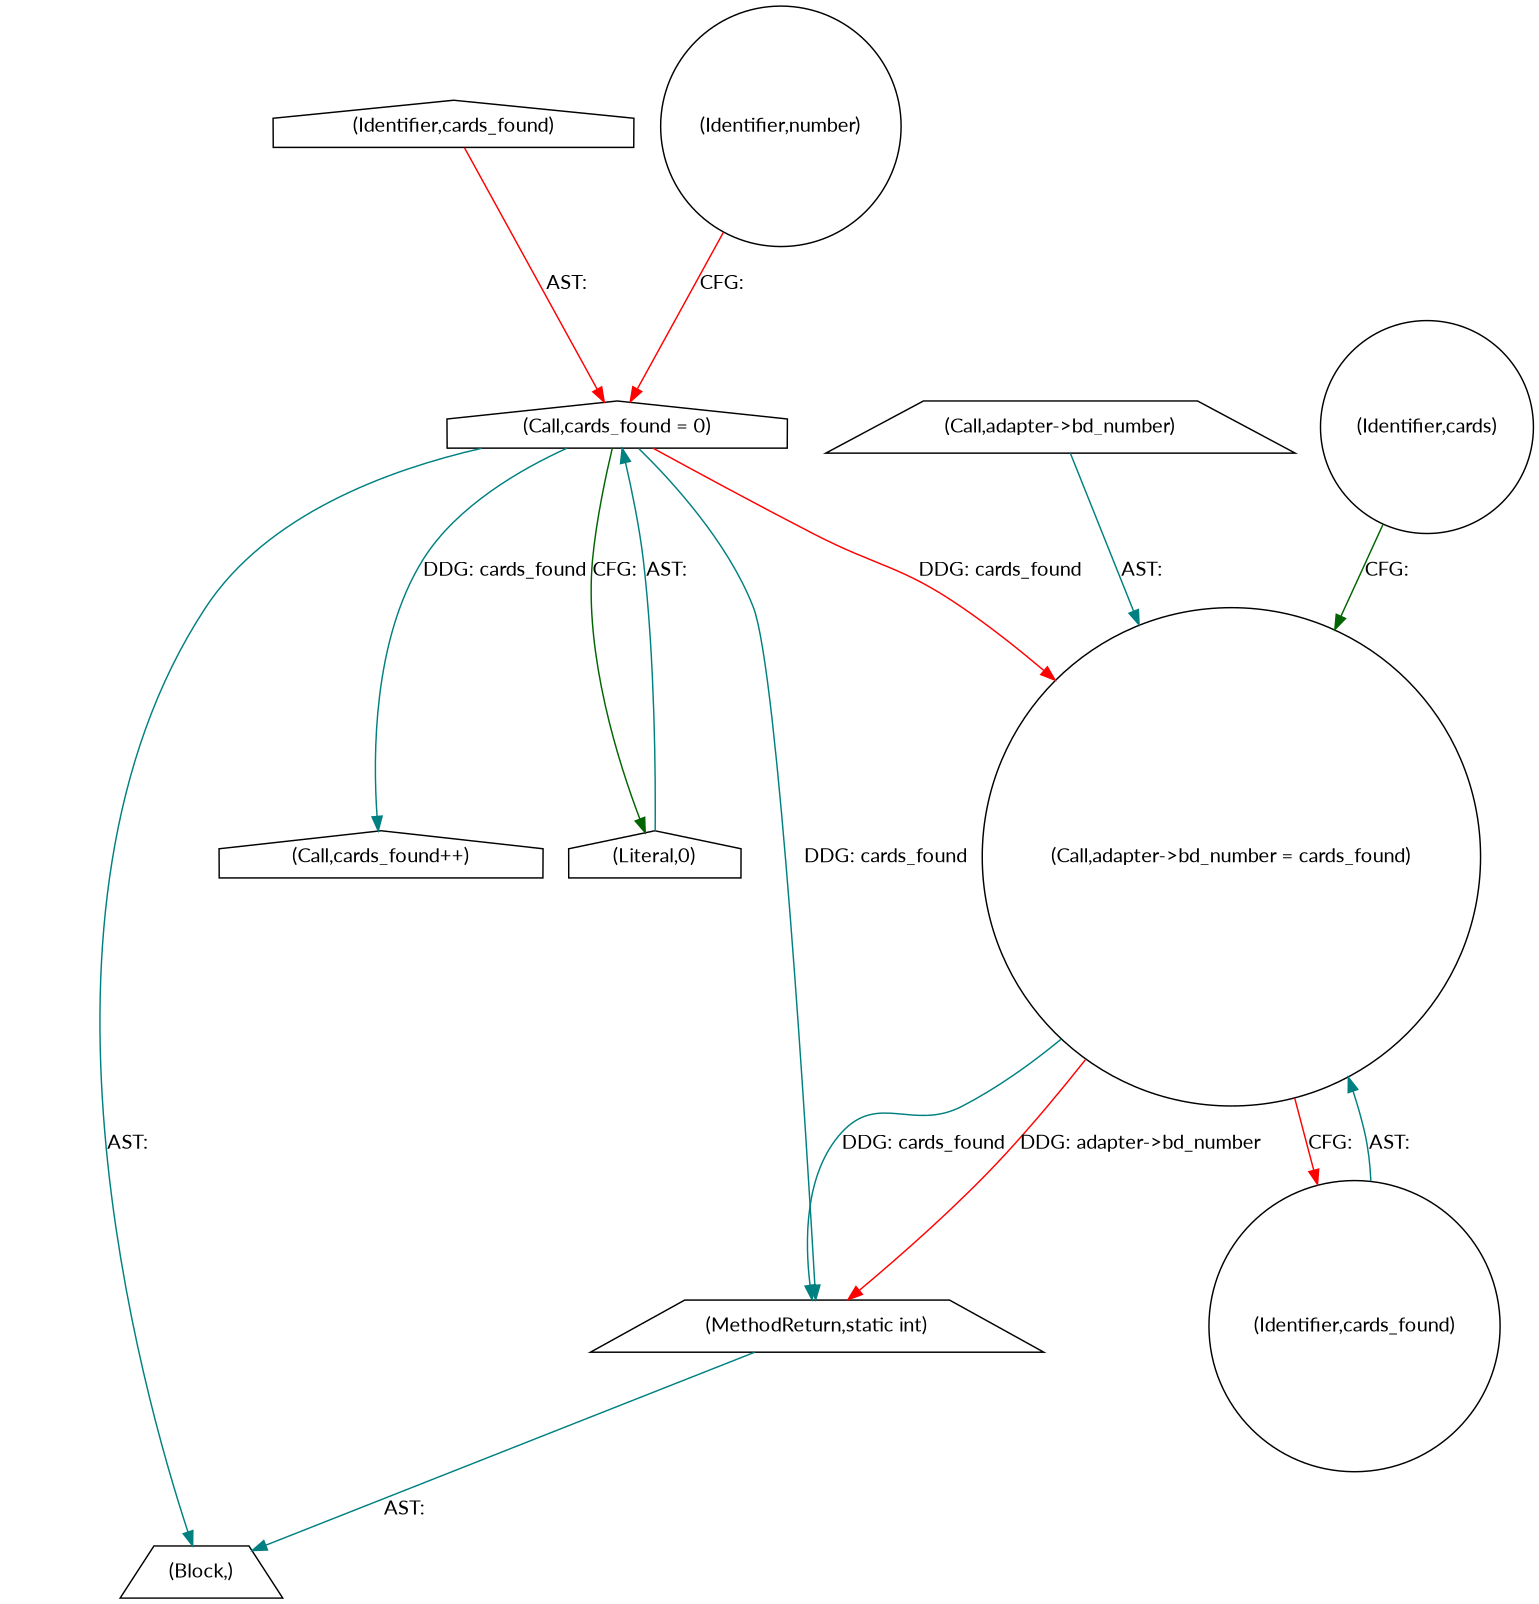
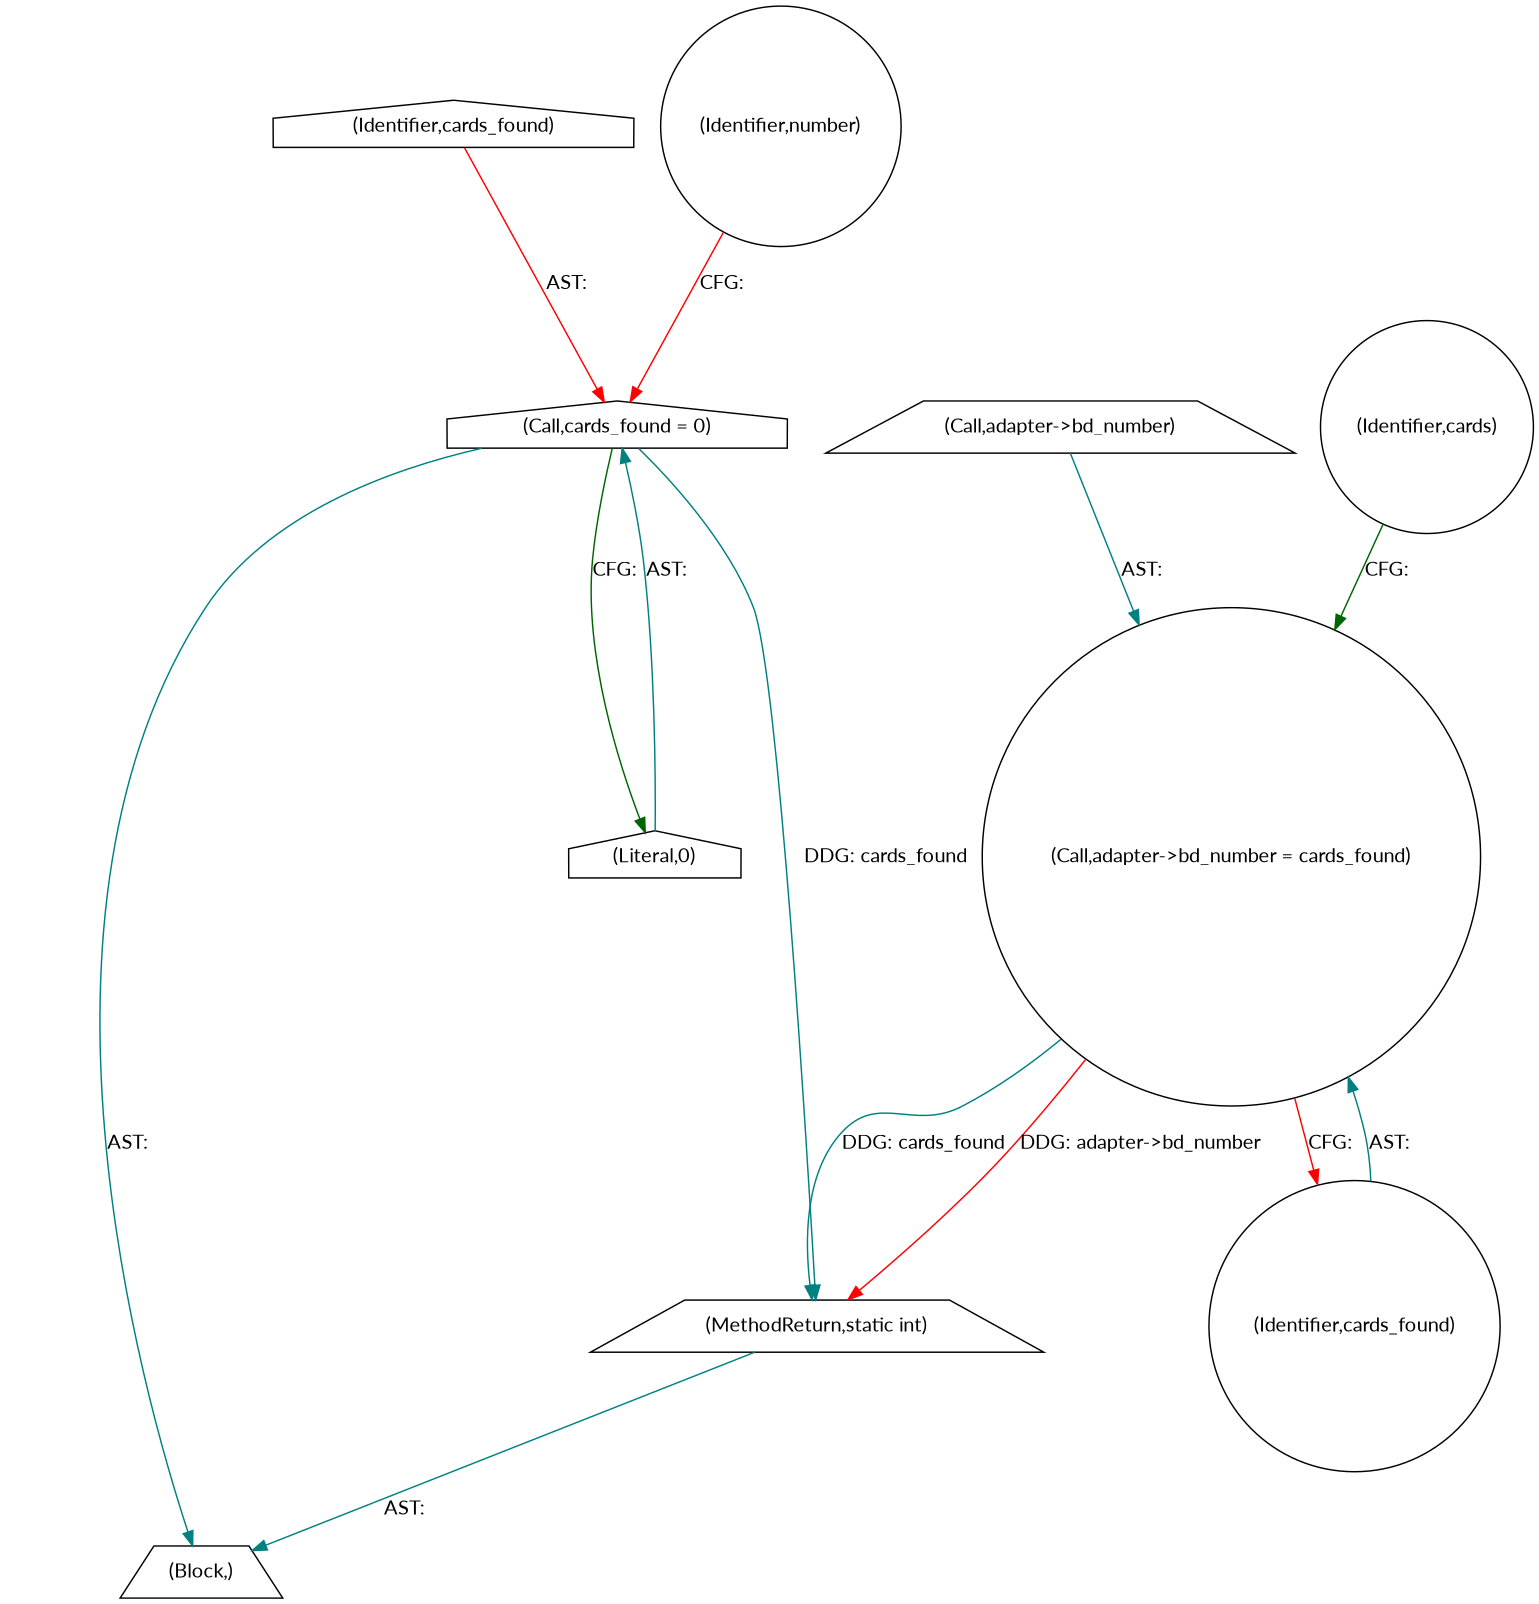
edge "(Call,cards_found = 0)" -> "(Call,adapter->bd_number = cards_found)": removed, label "DDG: cards_found"
node "(Call,cards_found++)": removed
